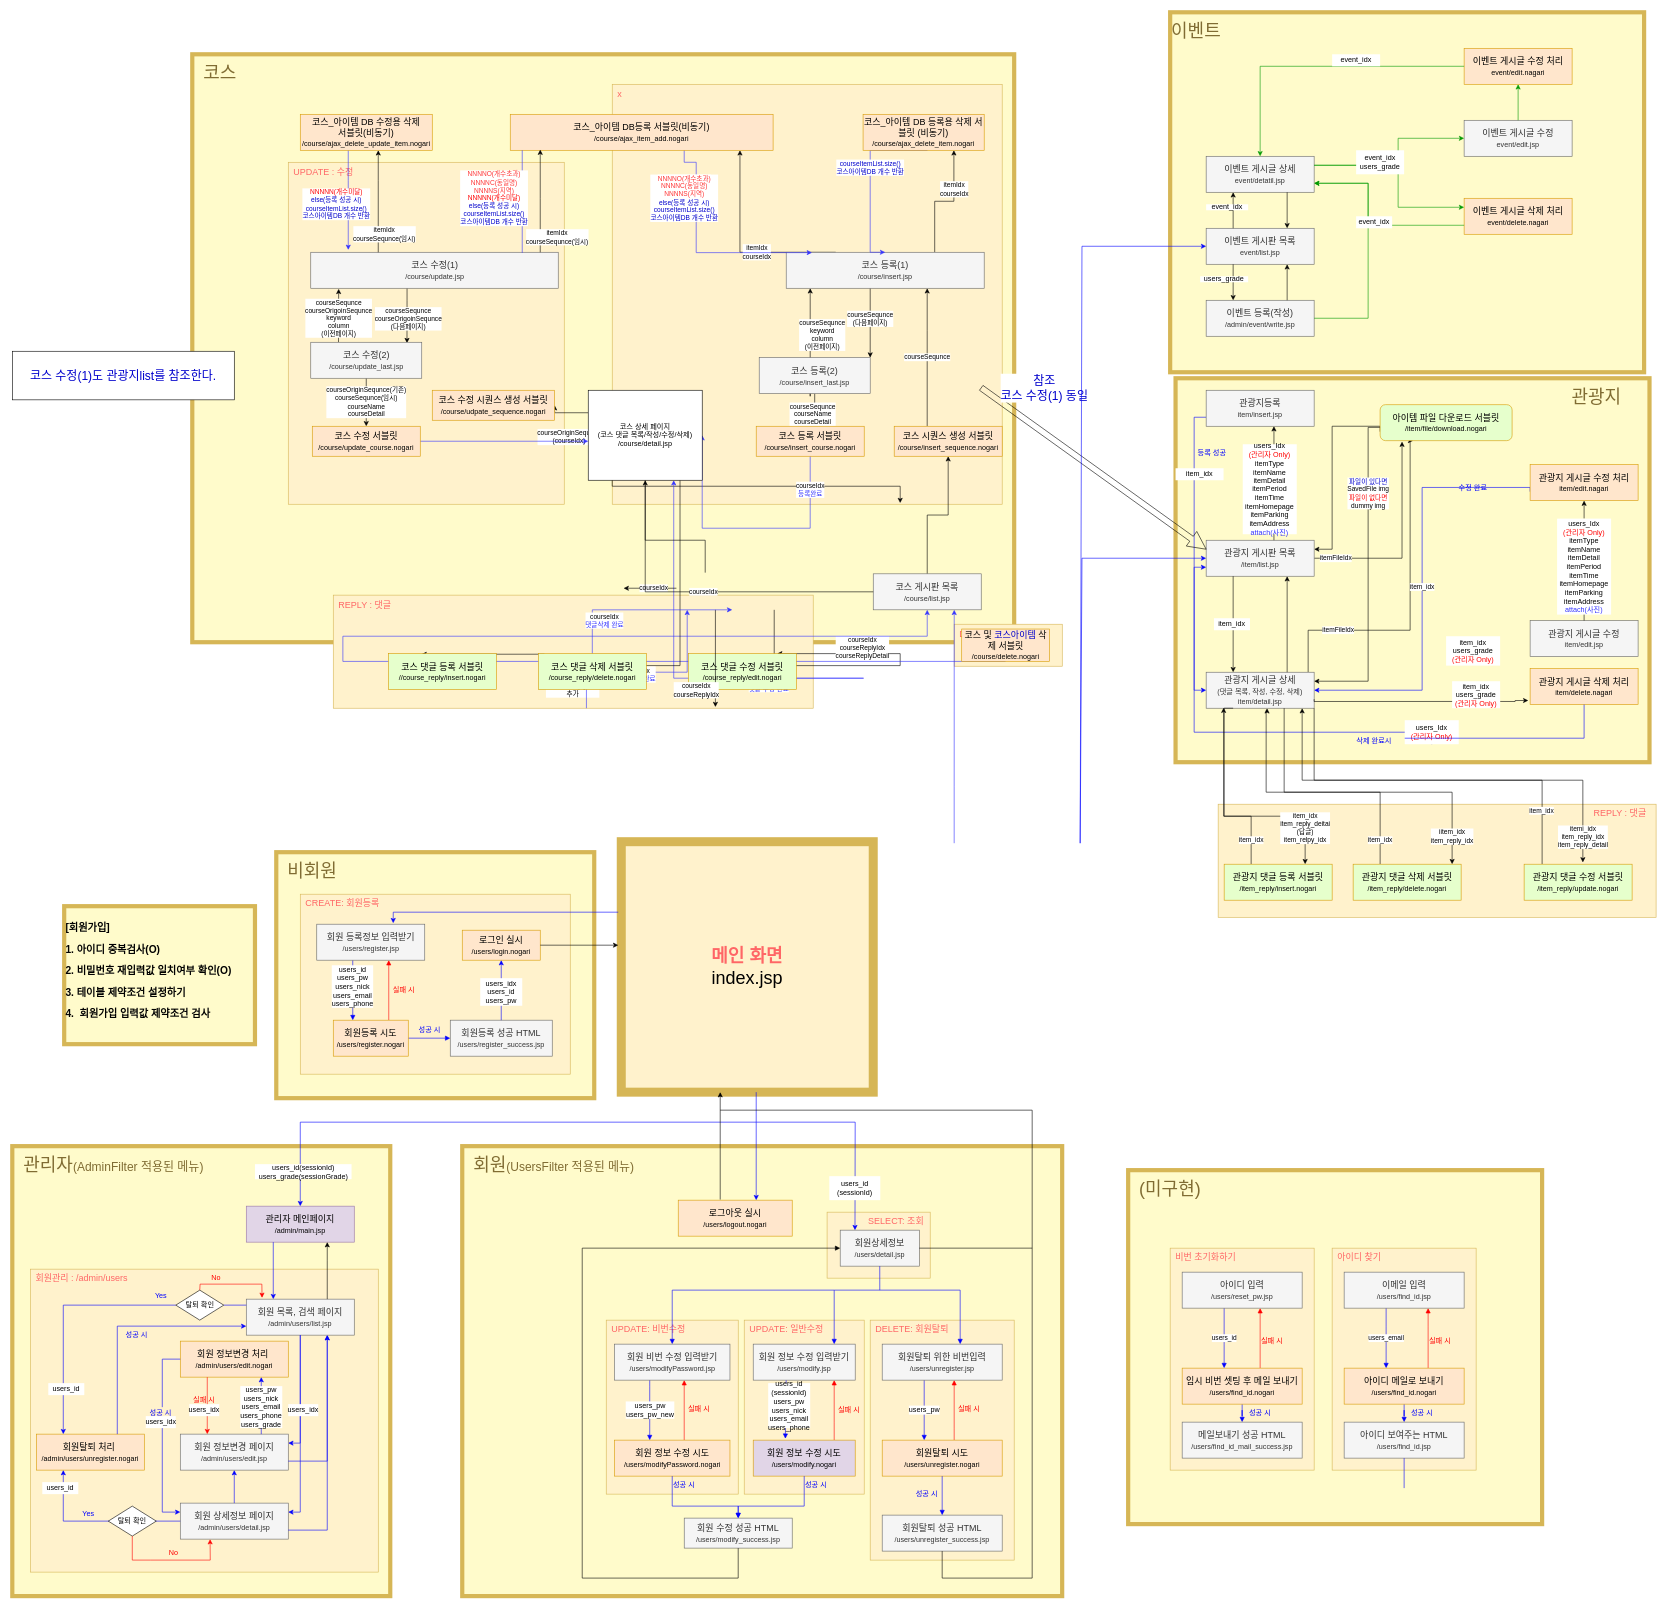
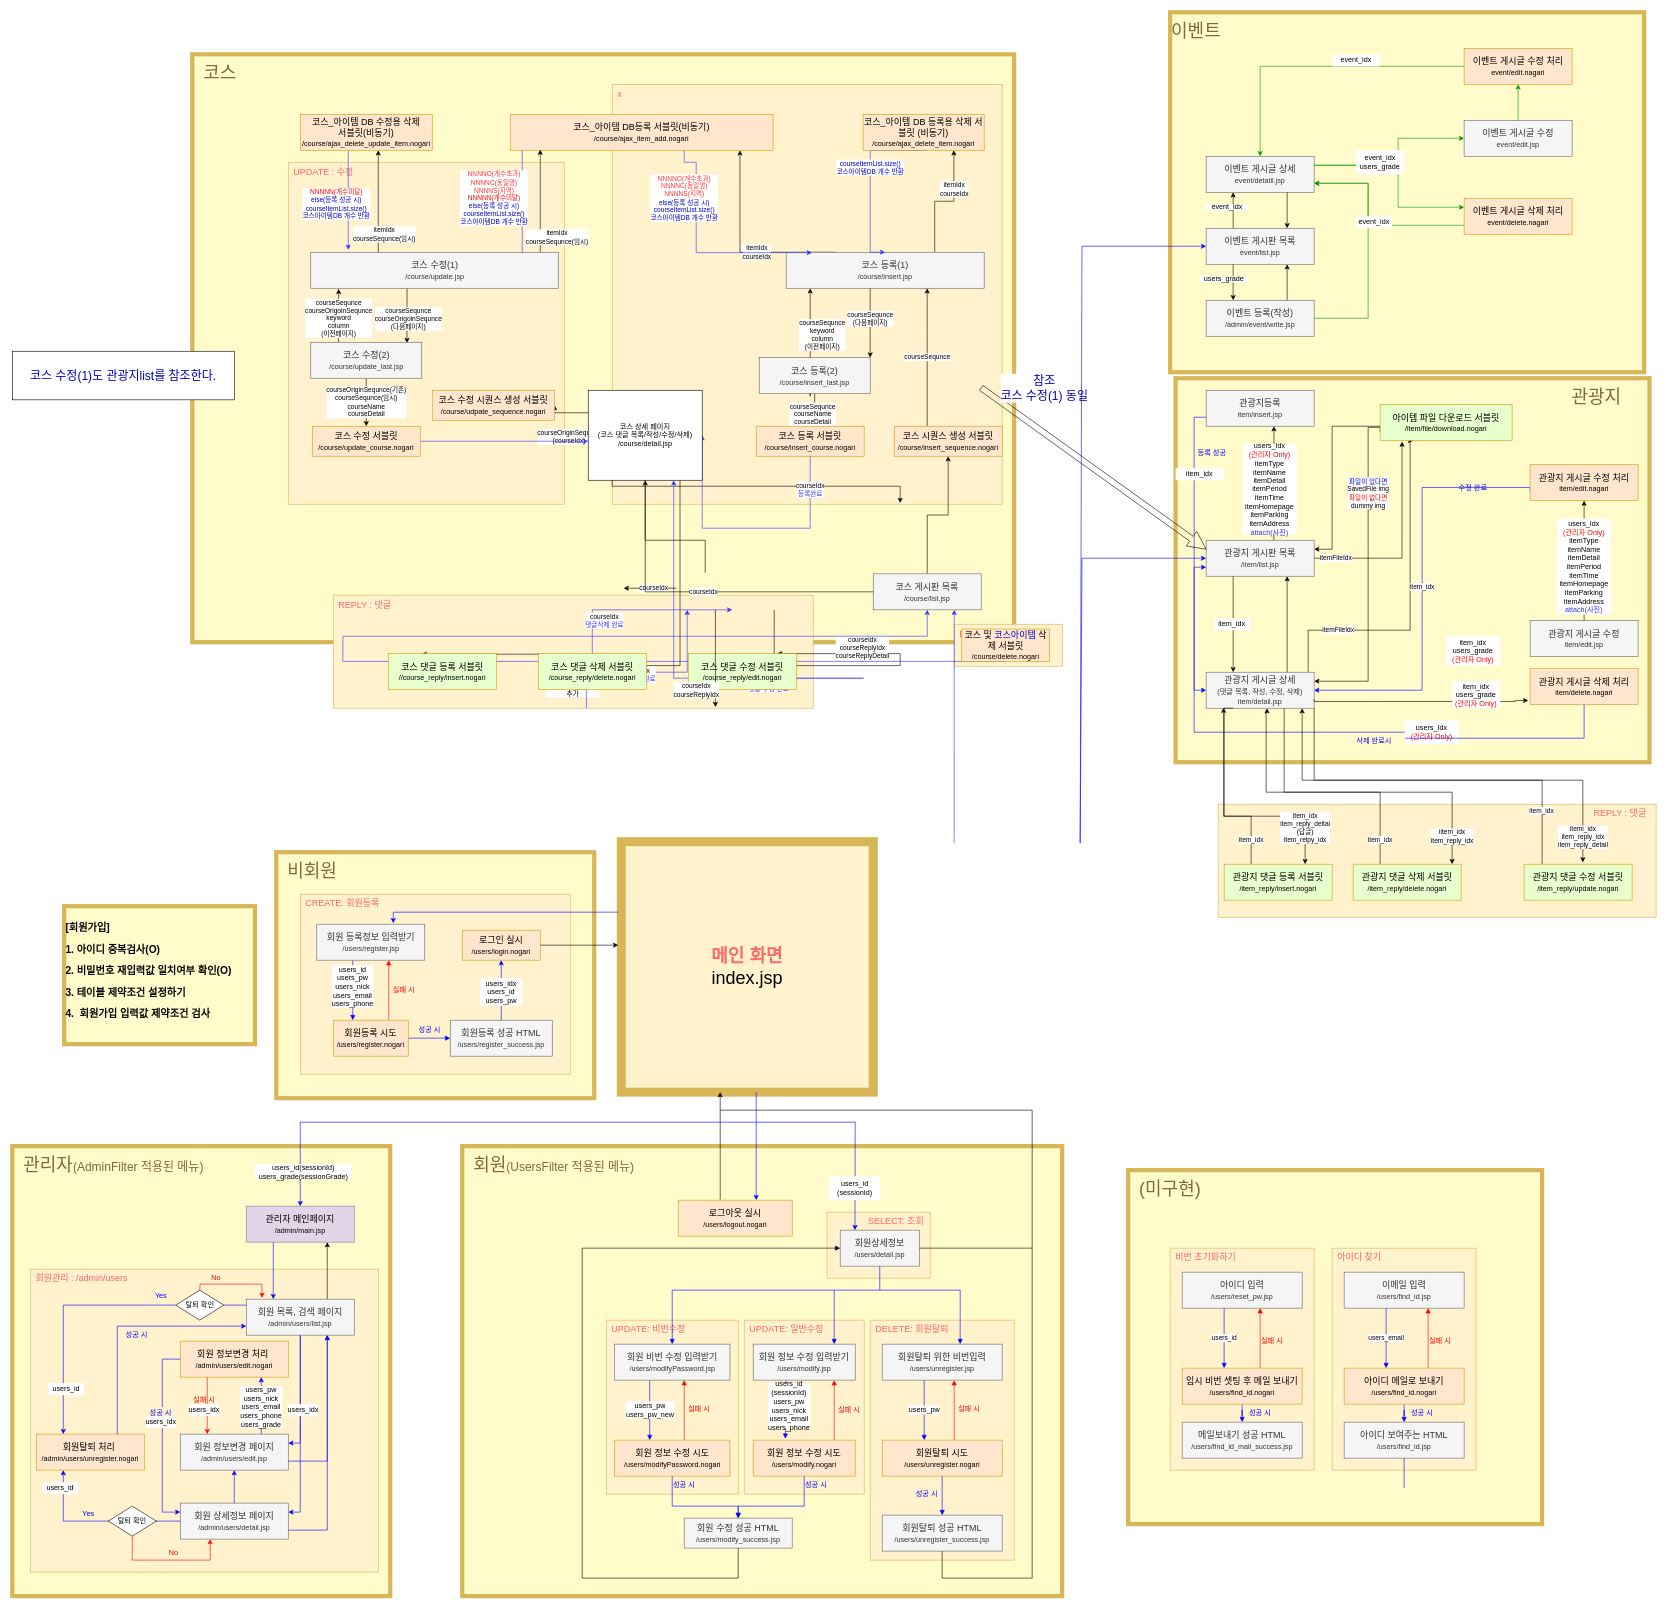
node "아이템 파일 다운로드 서블릿 /item/file/download.nogari": shape rounded rectangle -> rectangle
node "회원 정보 수정 시도 /users/modify.nogari": fillcolor #e1d5e7 -> #ffe6cc
